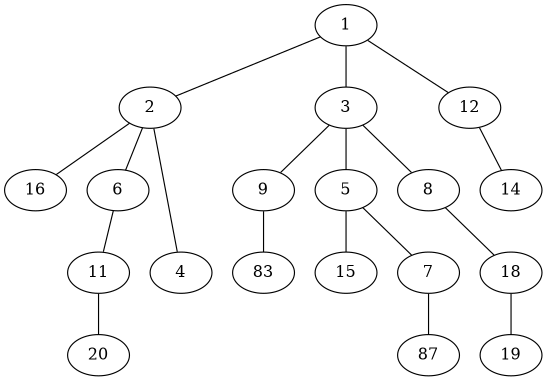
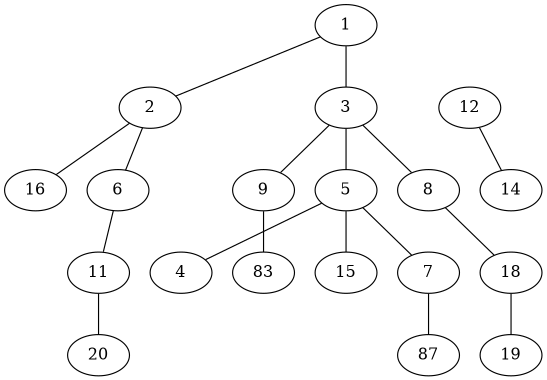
edge "1" -- "12": removed
edge "2" -- "4": now "5" -- "4"
